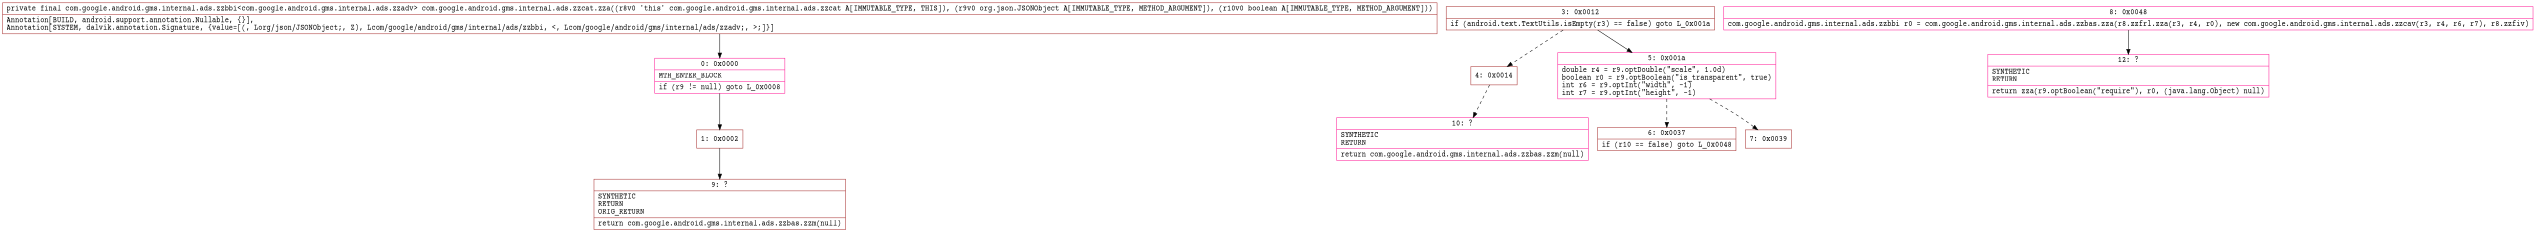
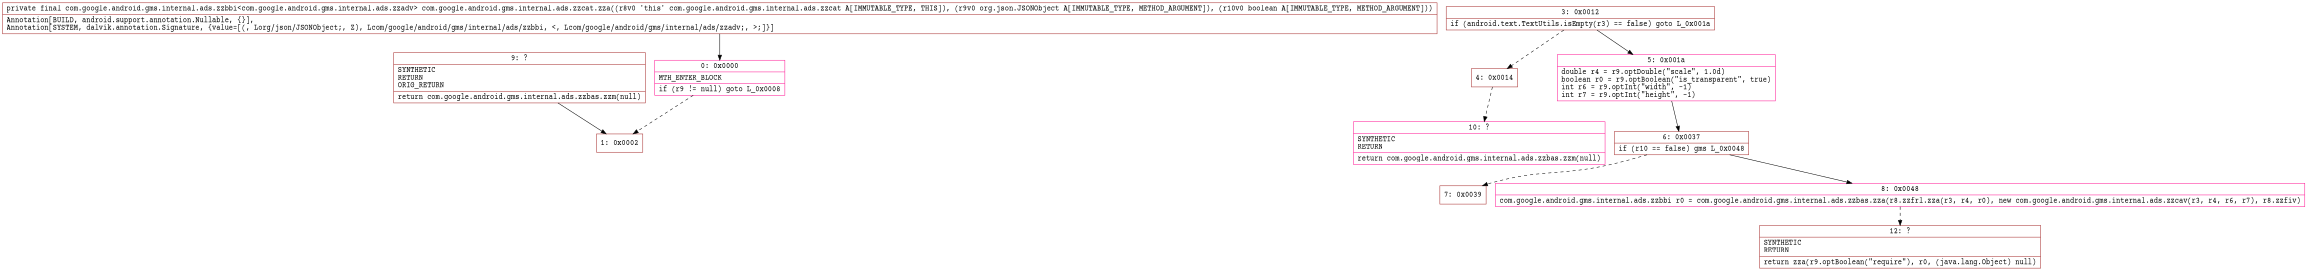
edge "8: 0x0048" -> "12: ?": style solid -> dashed
node "12: ?": color deeppink -> brown
edge "0: 0x0000" -> "1: 0x0002": style solid -> dashed
edge "5: 0x001a" -> "6: 0x0037": style dashed -> solid
edge "5: 0x001a" -> "7: 0x0039": now "6: 0x0037" -> "7: 0x0039"
node "6: 0x0037": text "if (r10 == false) goto L_0x0048" -> "if (r10 == false) gms L_0x0048"
edge "1: 0x0002" -> "9: ?": reversed
edge "6: 0x0037" -> "8: 0x0048": added
